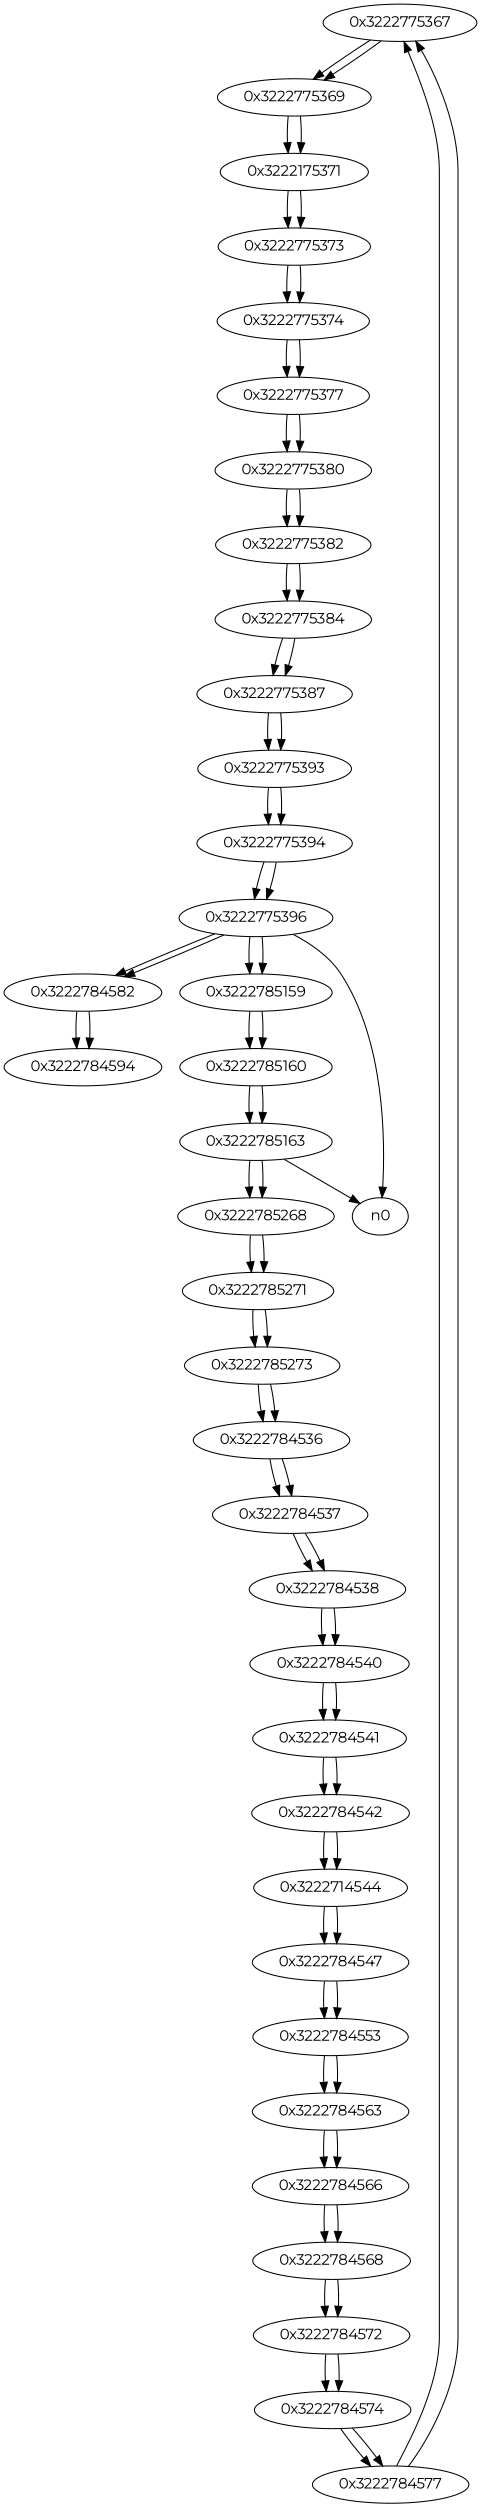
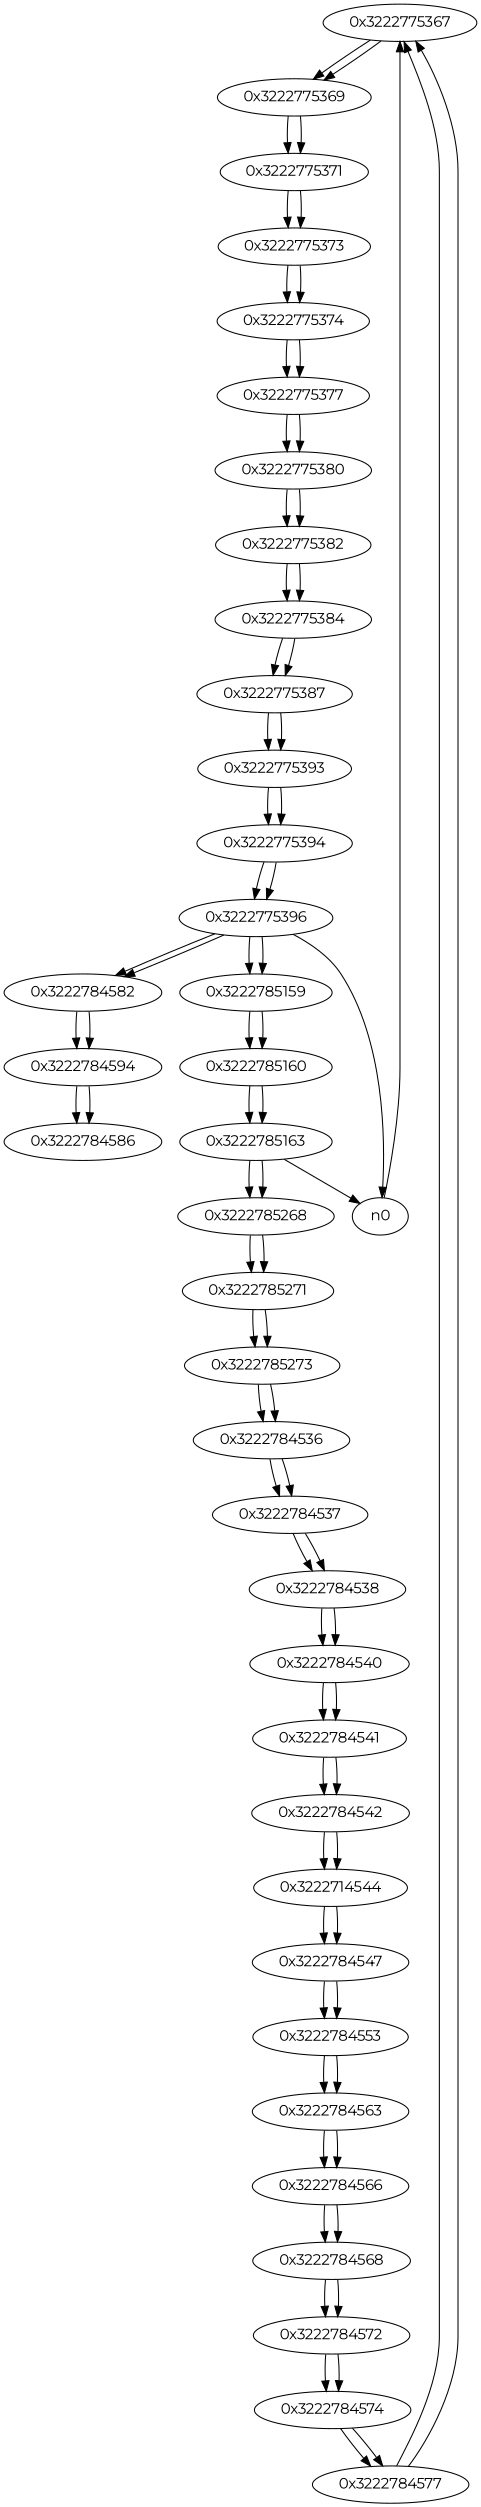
node "0x3222175371": label "0x3222175371" -> "0x3222775371"
edge "n0" -> "0x3222775367": added
node "0x3222784586": added
